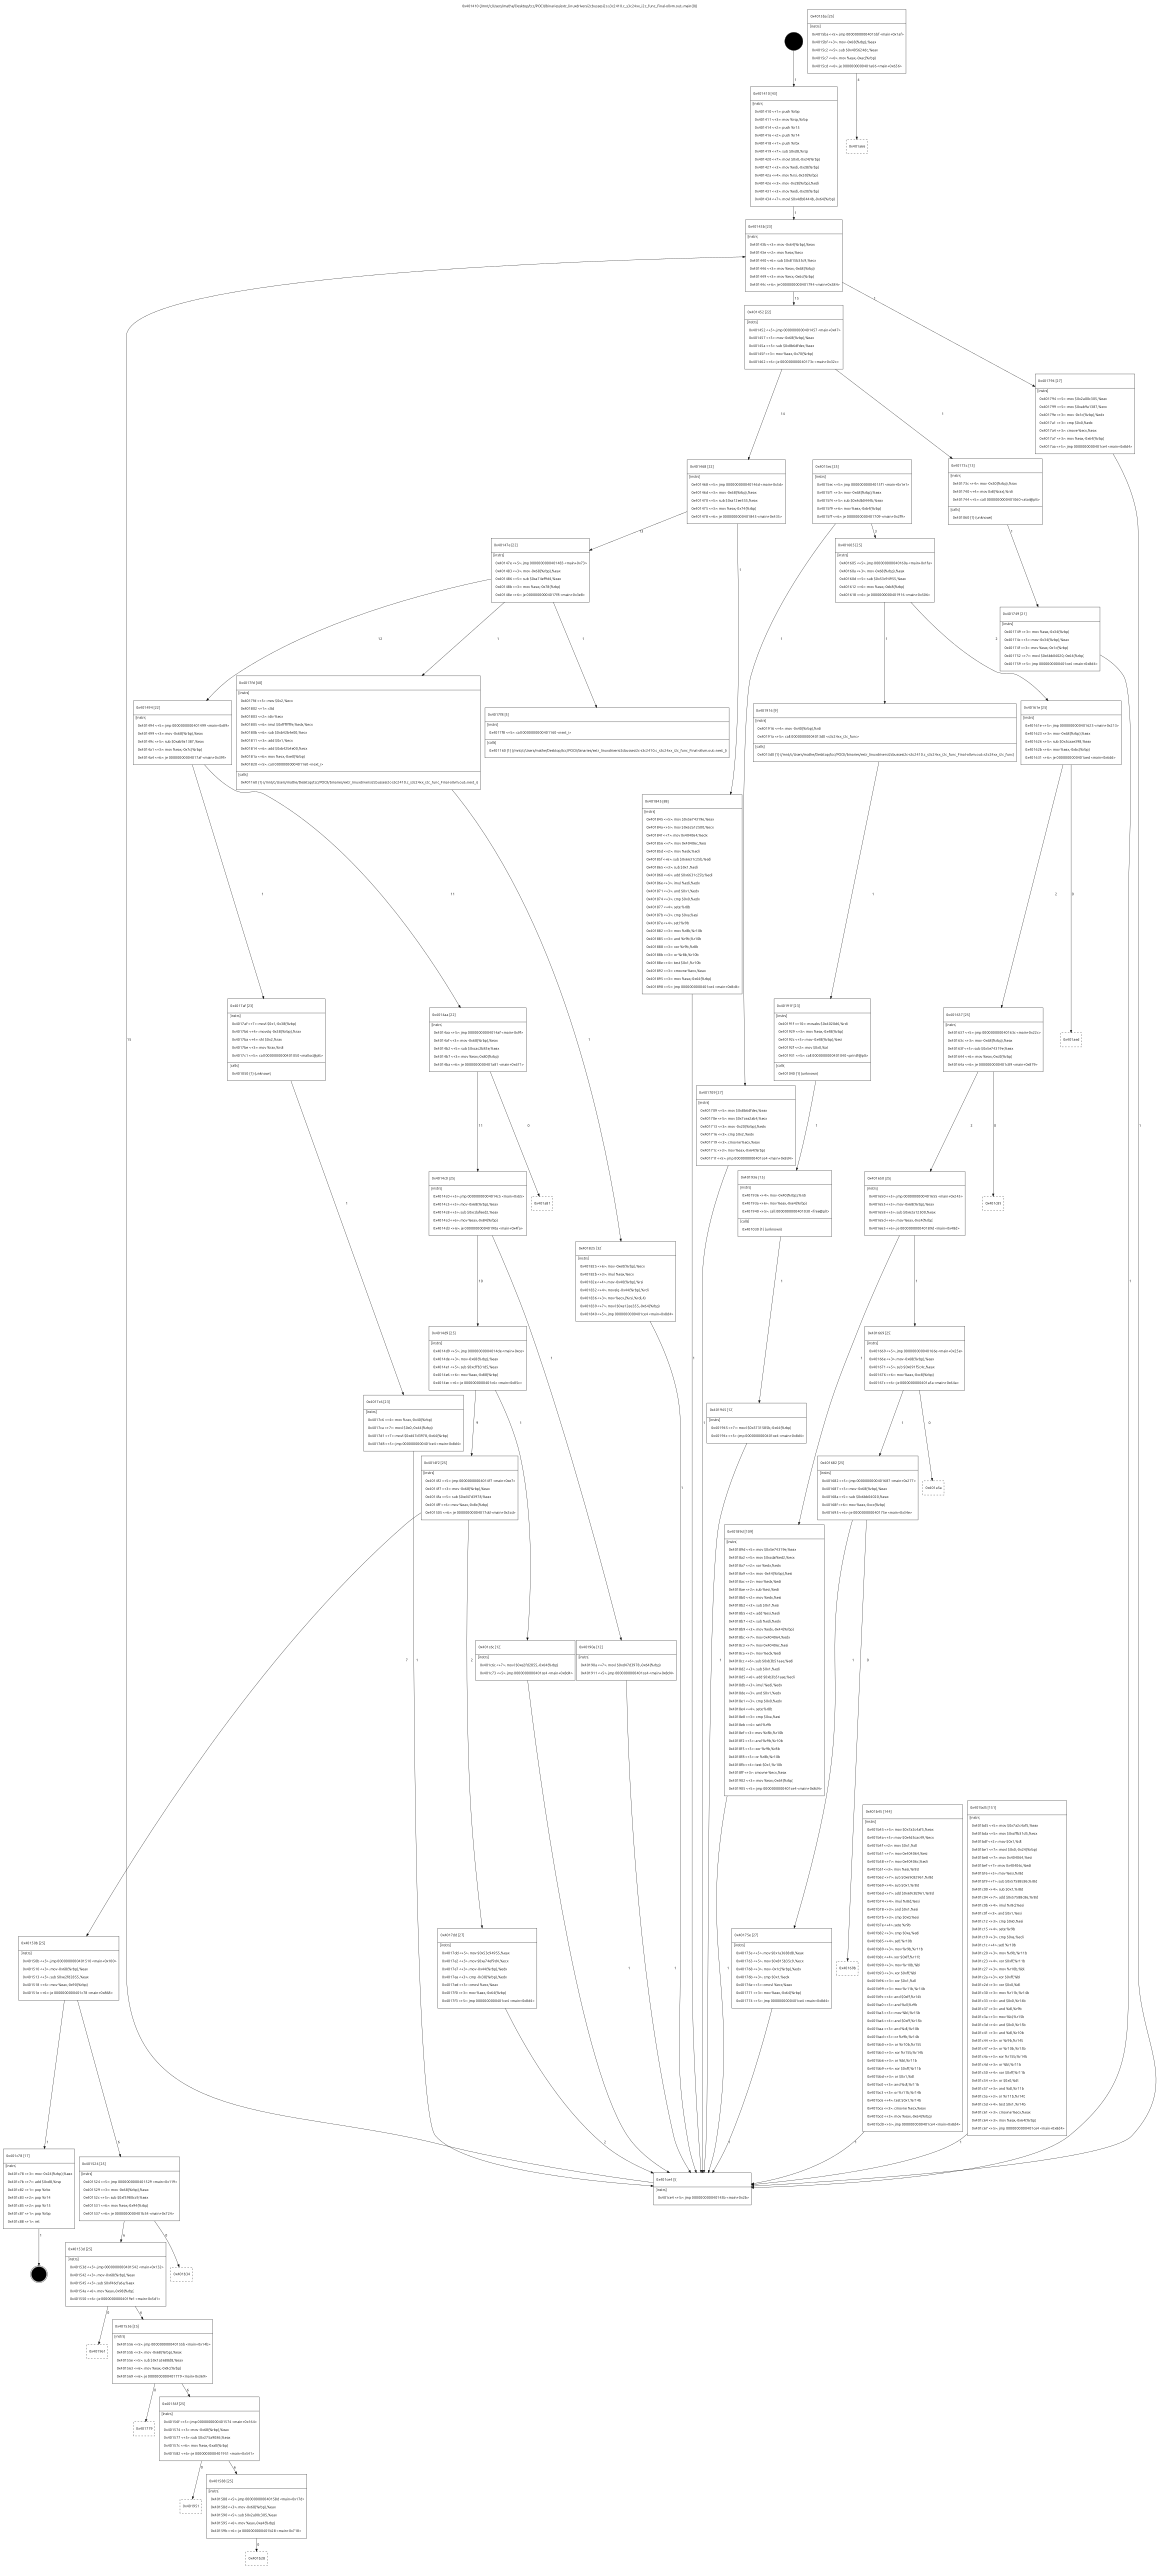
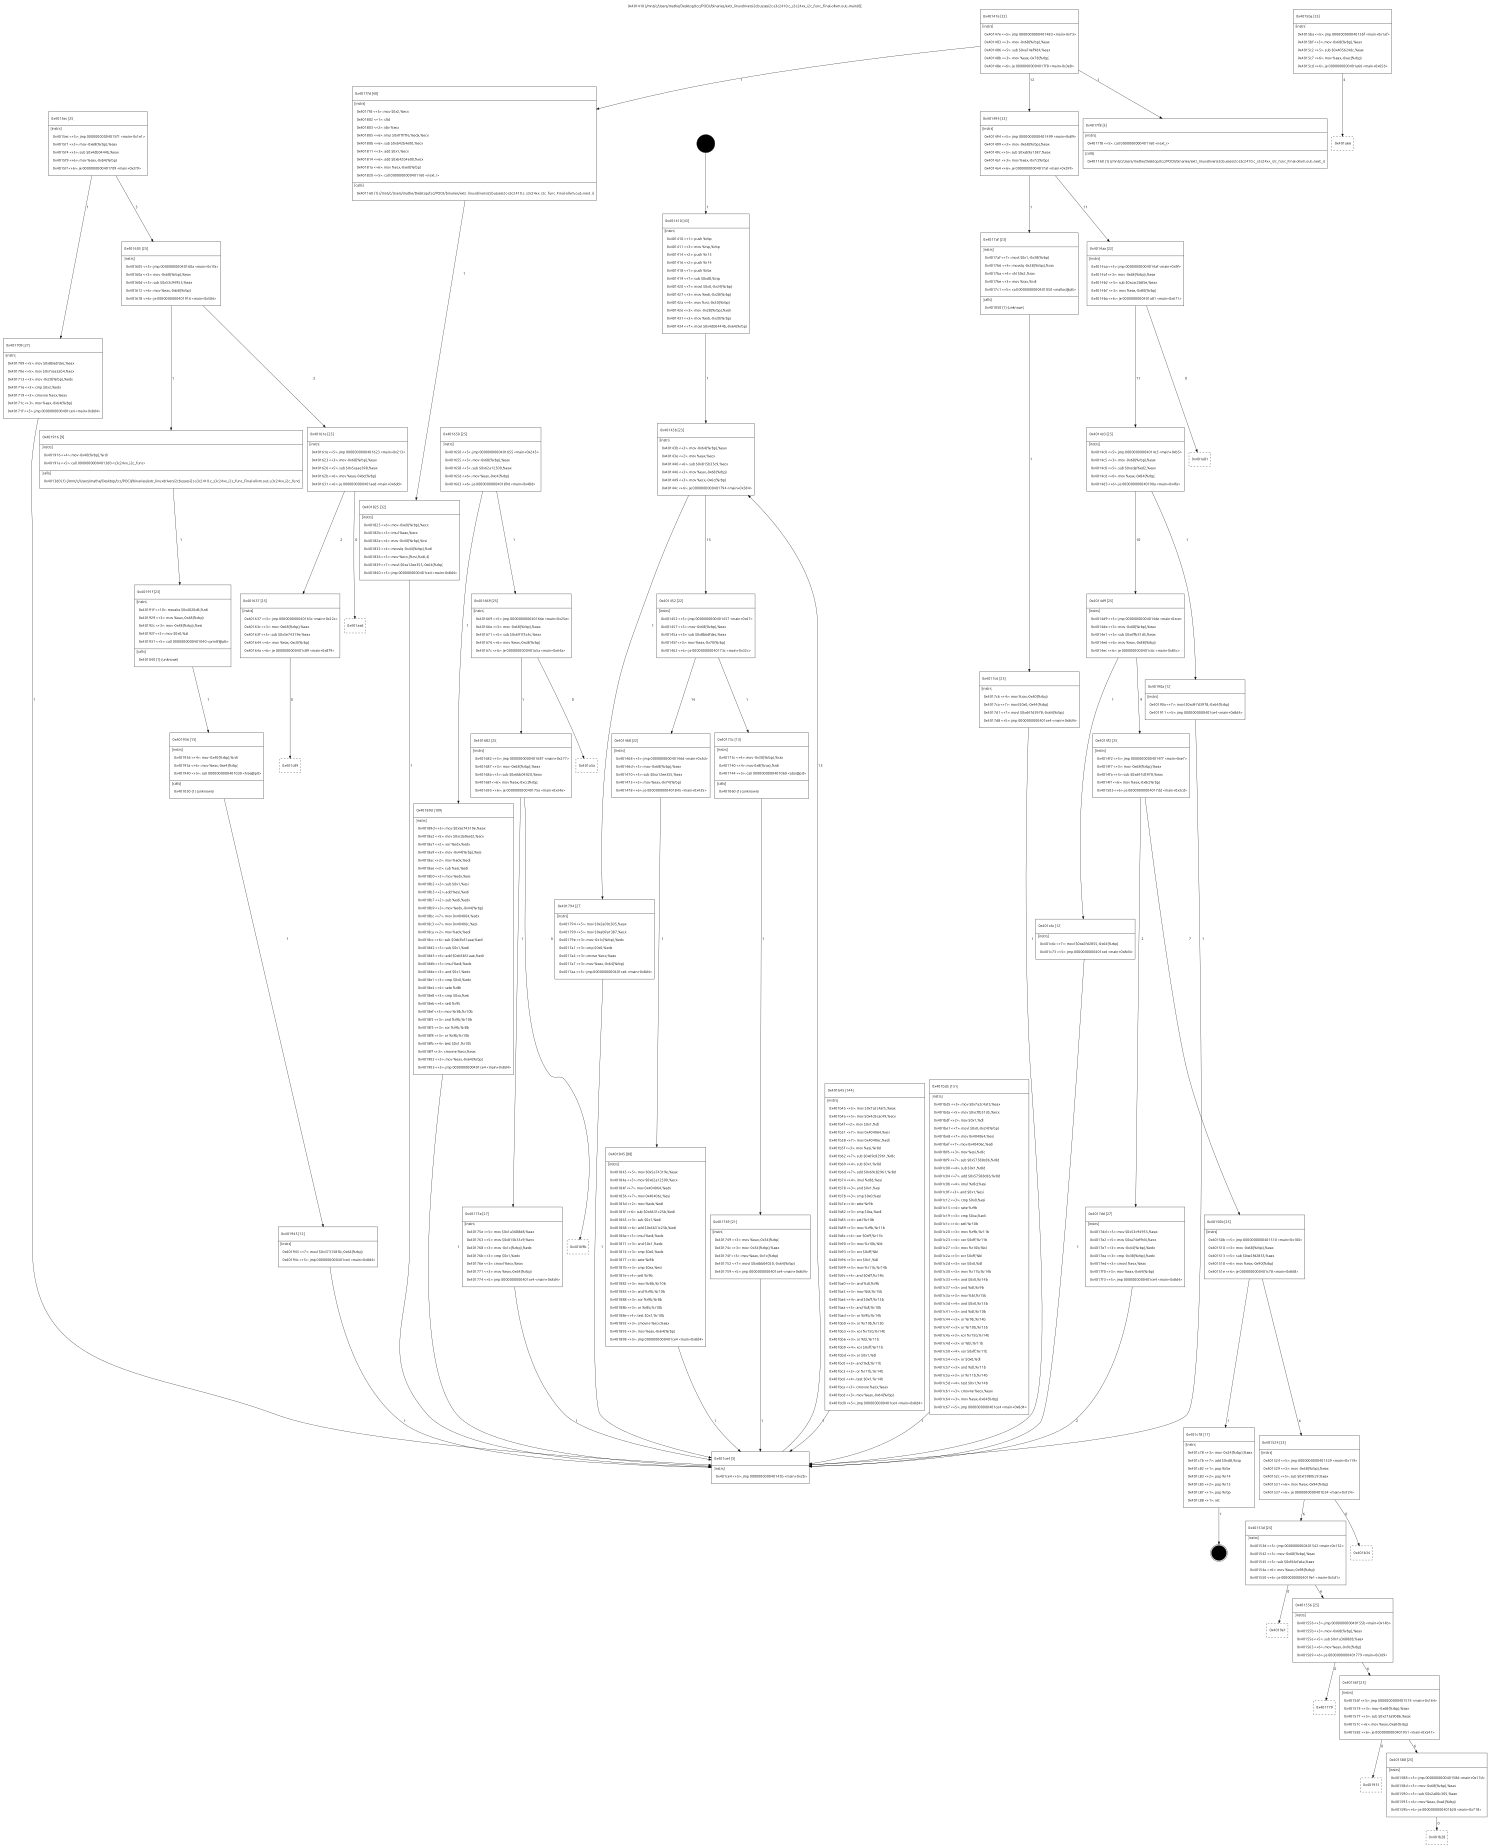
edge "0x401468 [22]" -> "0x40147e [22]": removed, label "13"
edge "0x401637 [25]" -> "0x401650 [25]": removed, label "2"
